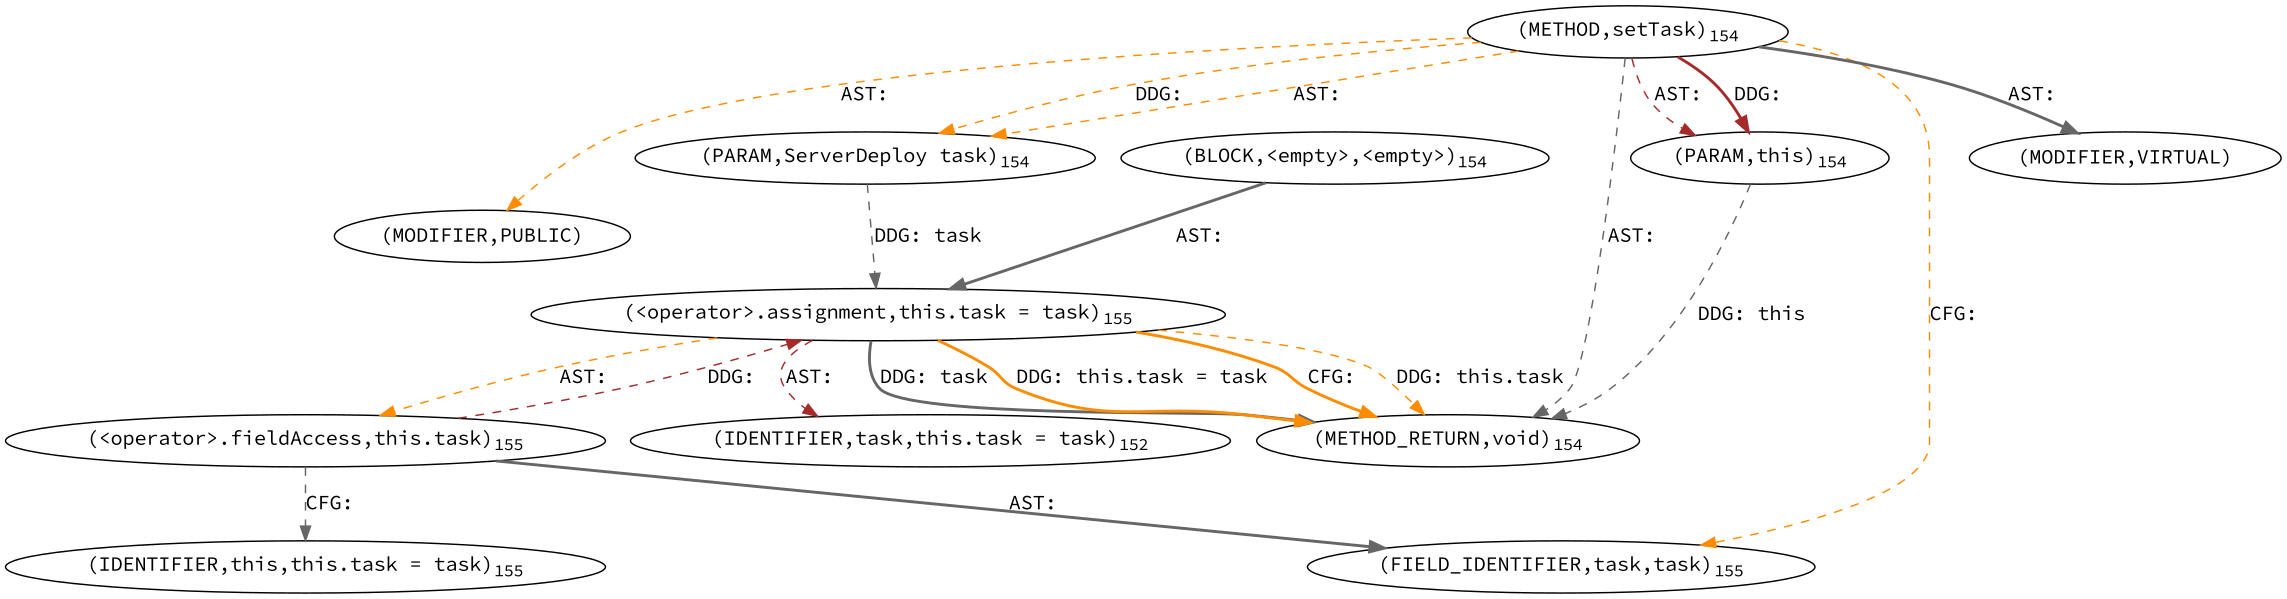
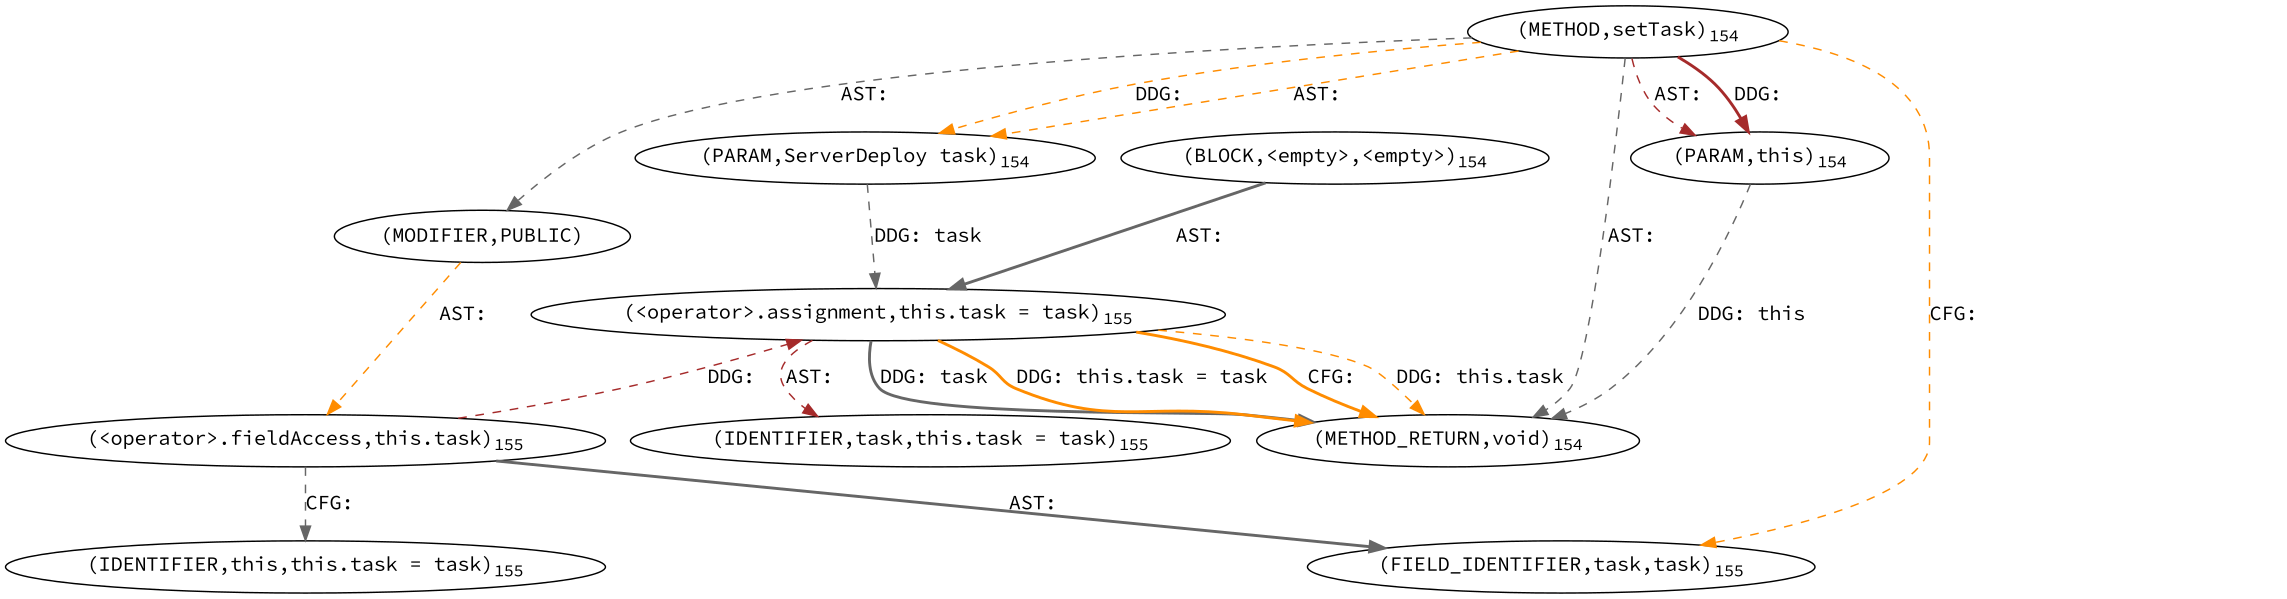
edge "(METHOD,setTask)" -> "(MODIFIER,PUBLIC)": color darkorange -> gray40
node "(MODIFIER,VIRTUAL)": removed
edge "(<operator>.assignment,this.task = task)" -> "(<operator>.fieldAccess,this.task)": now "(MODIFIER,PUBLIC)" -> "(<operator>.fieldAccess,this.task)"
node "(IDENTIFIER,task,this.task = task)": text "152" -> "155"
